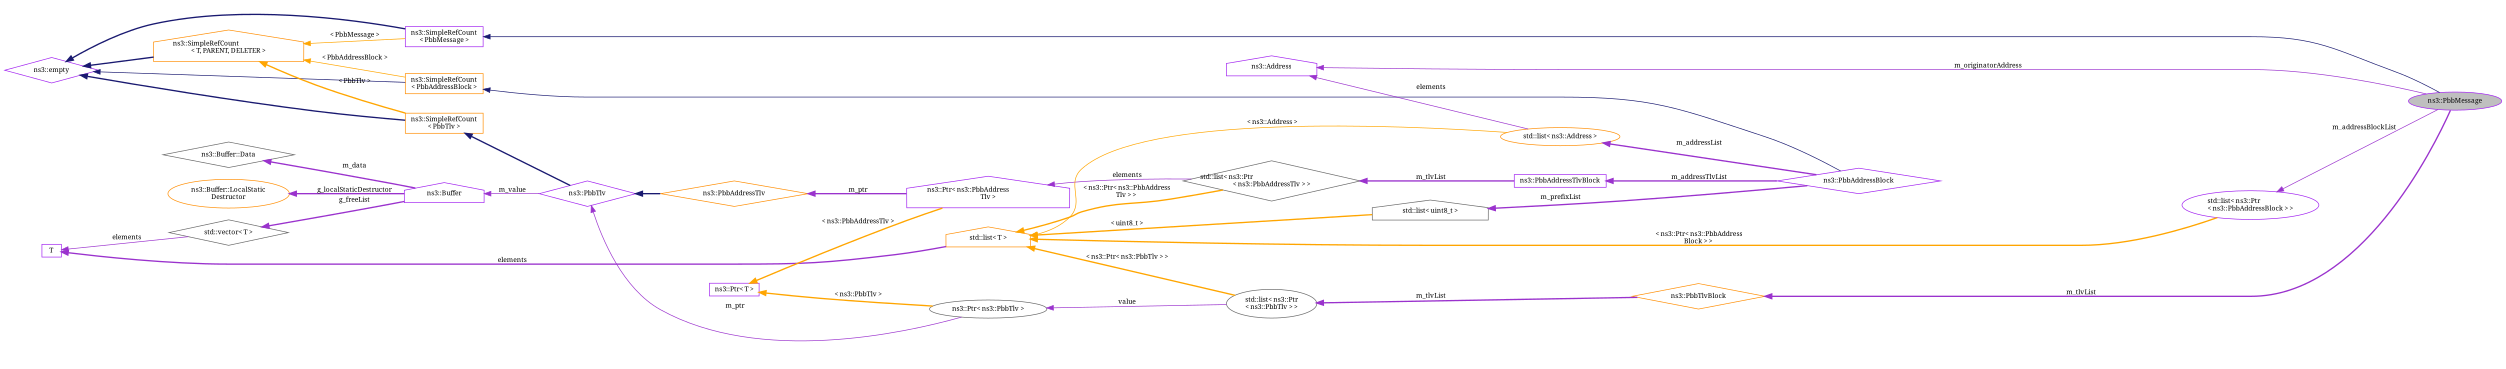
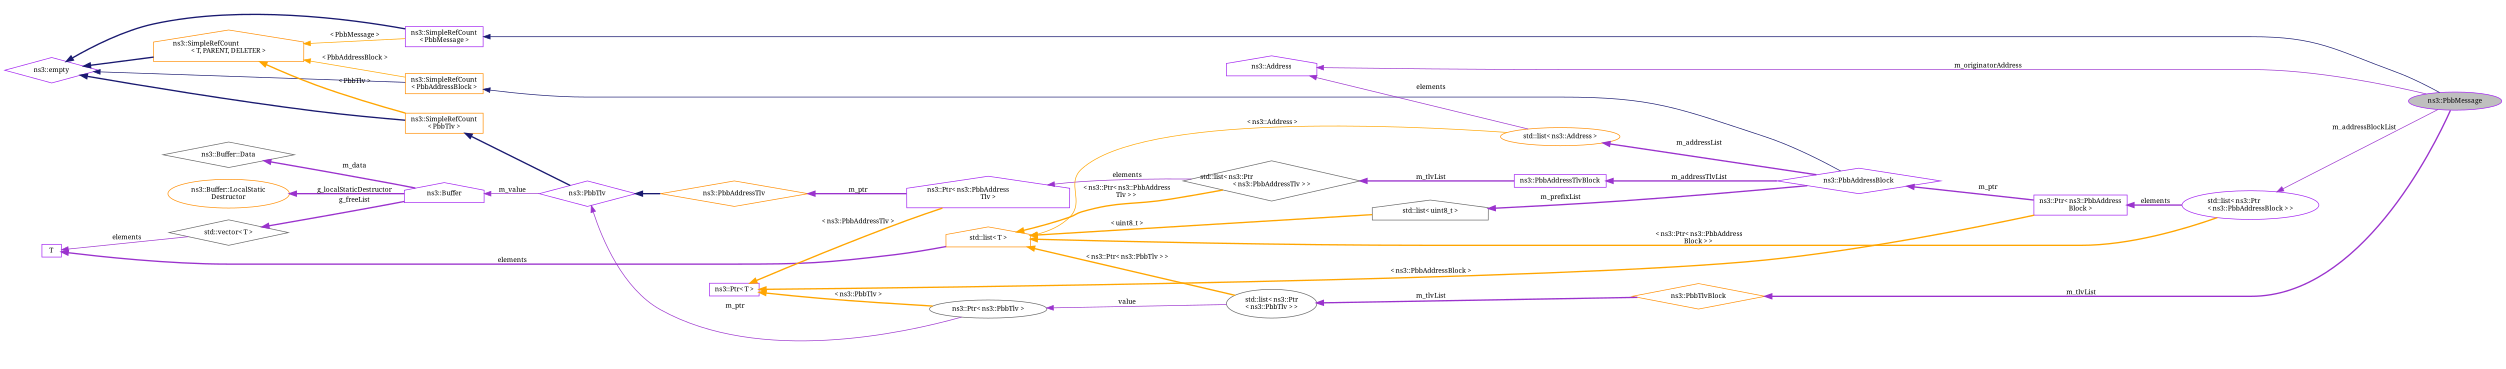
node "ns3::Ptr< ns3::PbbAddress Block >": added
